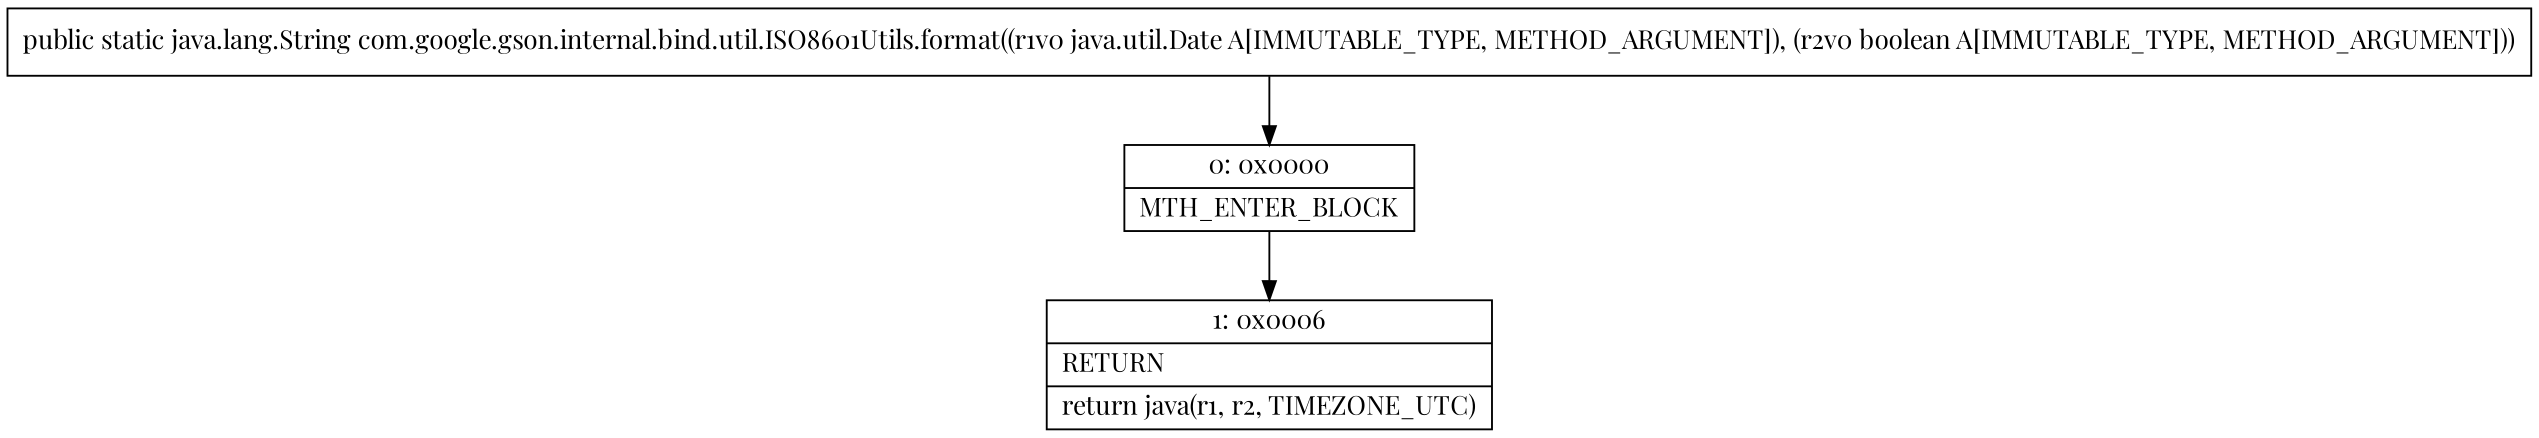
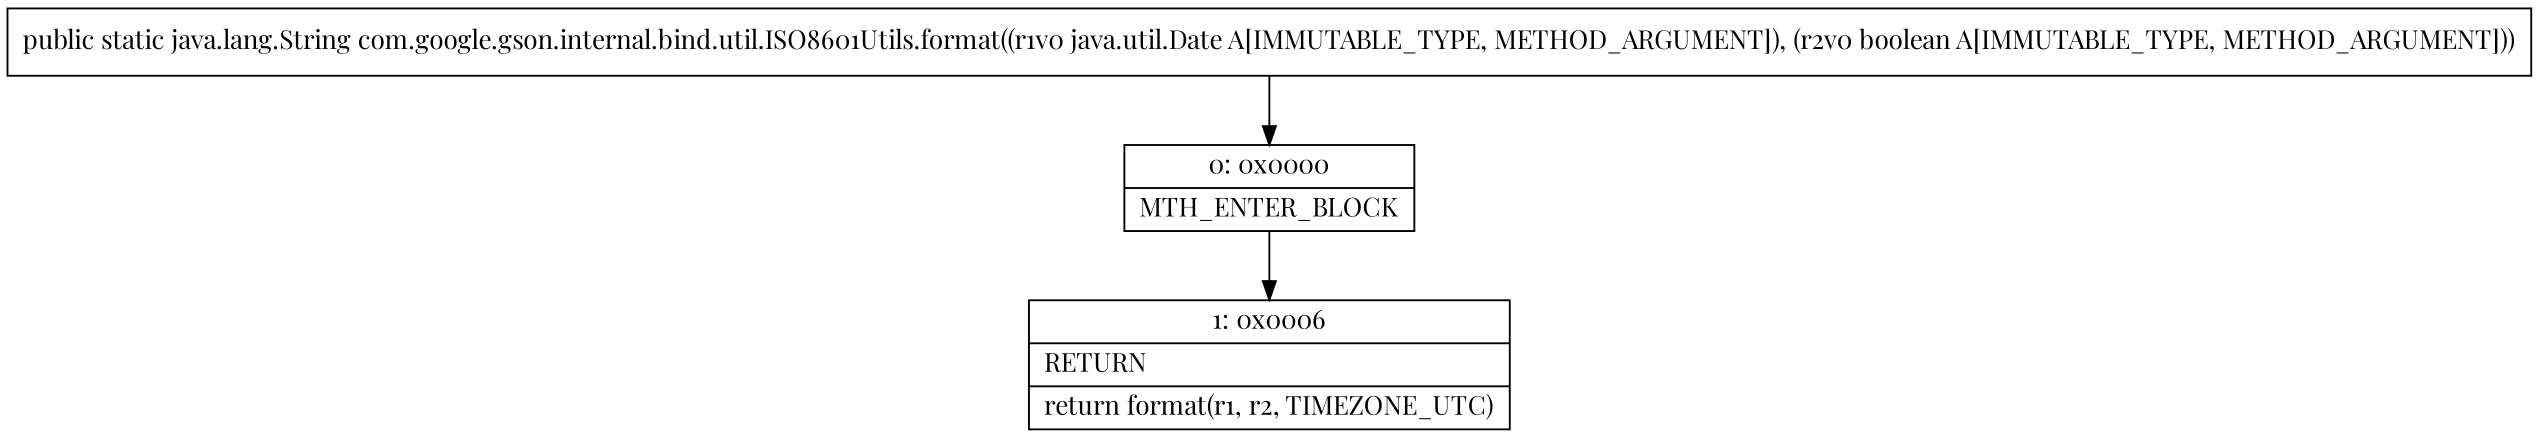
node "1: 0x0006": text "return java(r1, r2, TIMEZONE_UTC)" -> "return format(r1, r2, TIMEZONE_UTC)"
